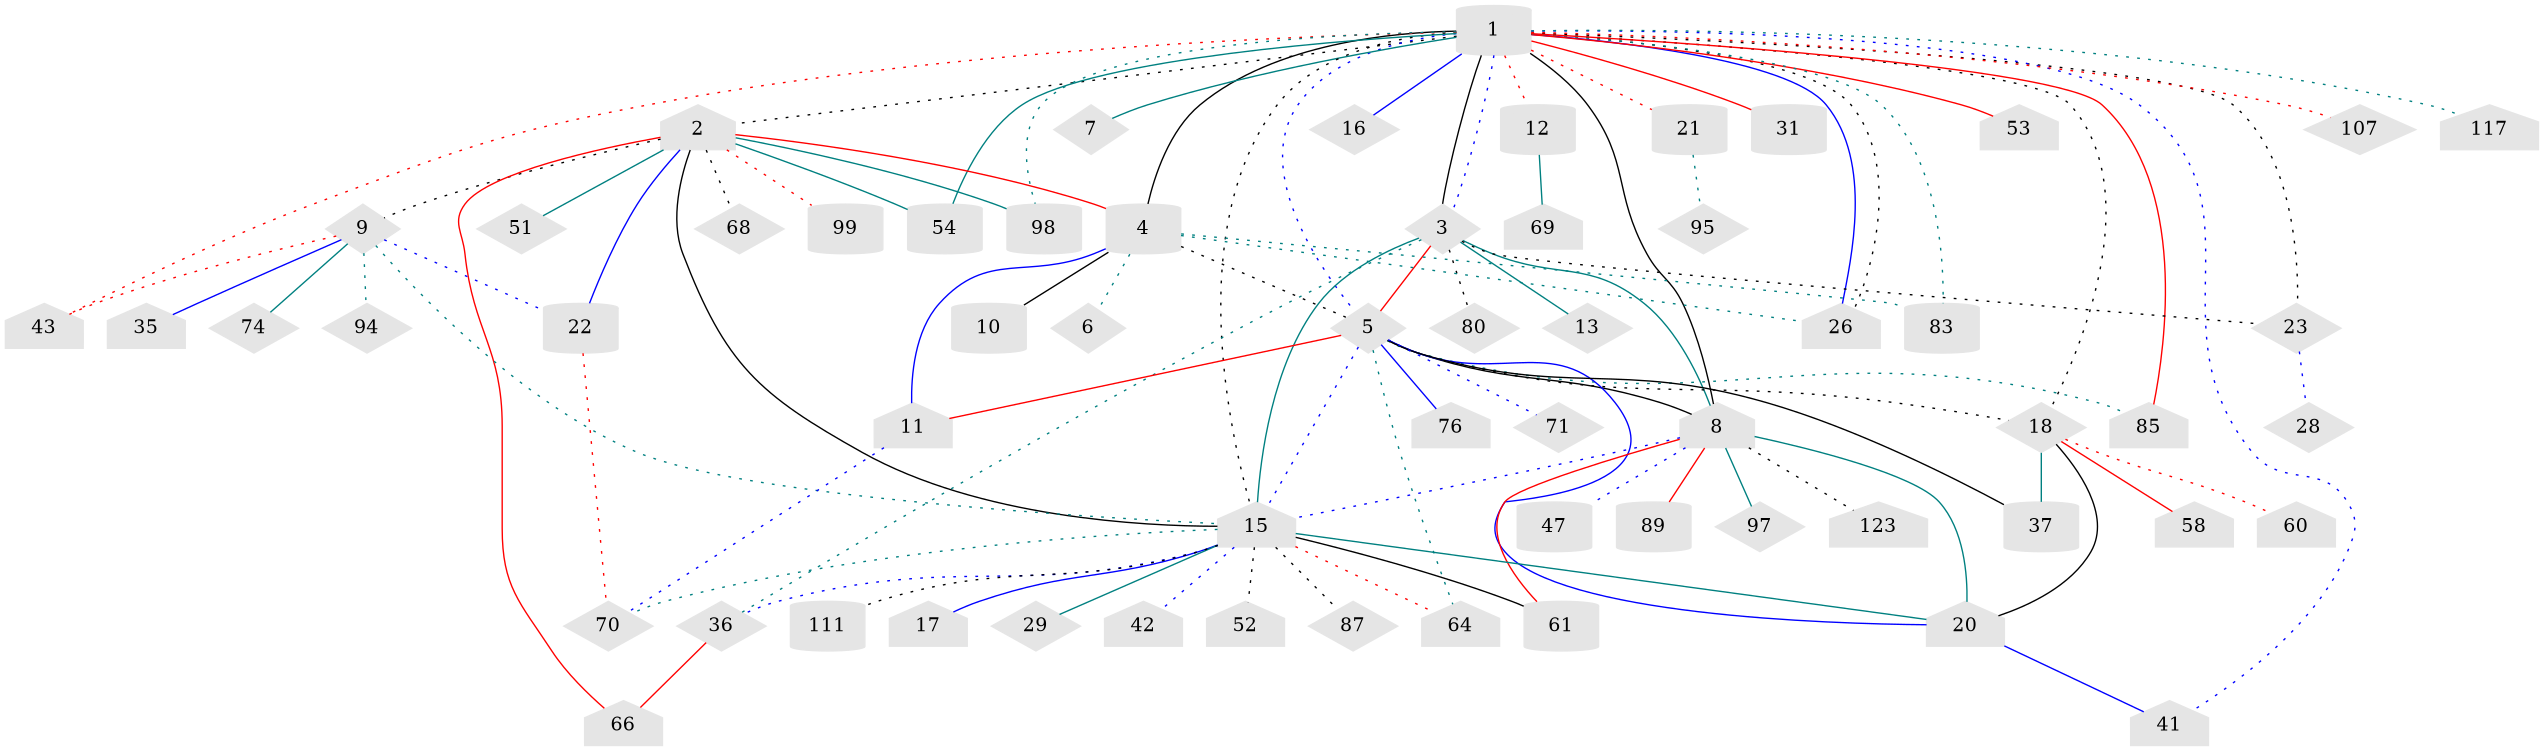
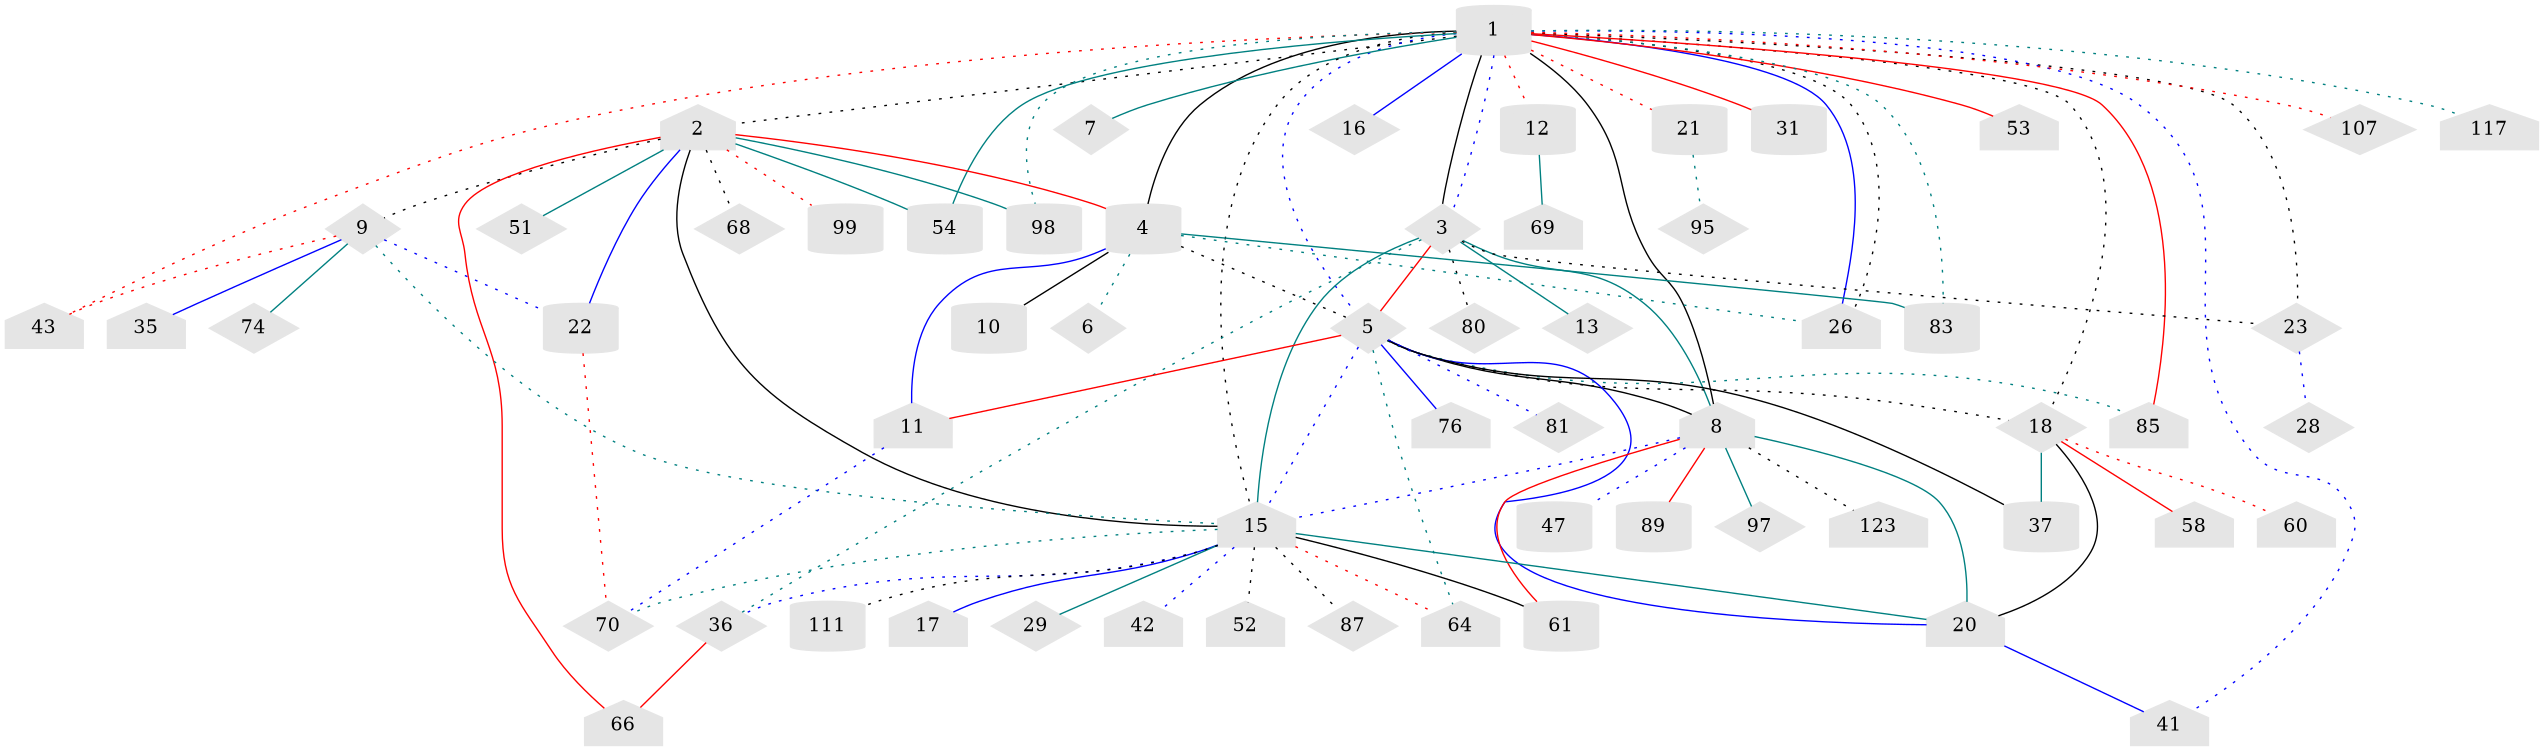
edge "4" -- "83": style dotted -> solid
node "94": removed
node "71": label "71" -> "81"
